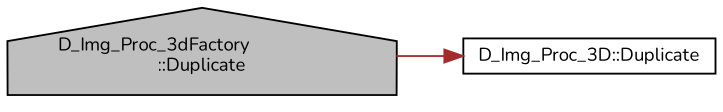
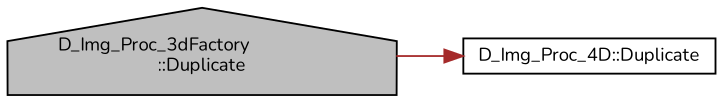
node "D_Img_Proc_3D::Duplicate": label "D_Img_Proc_3D::Duplicate" -> "D_Img_Proc_4D::Duplicate"
